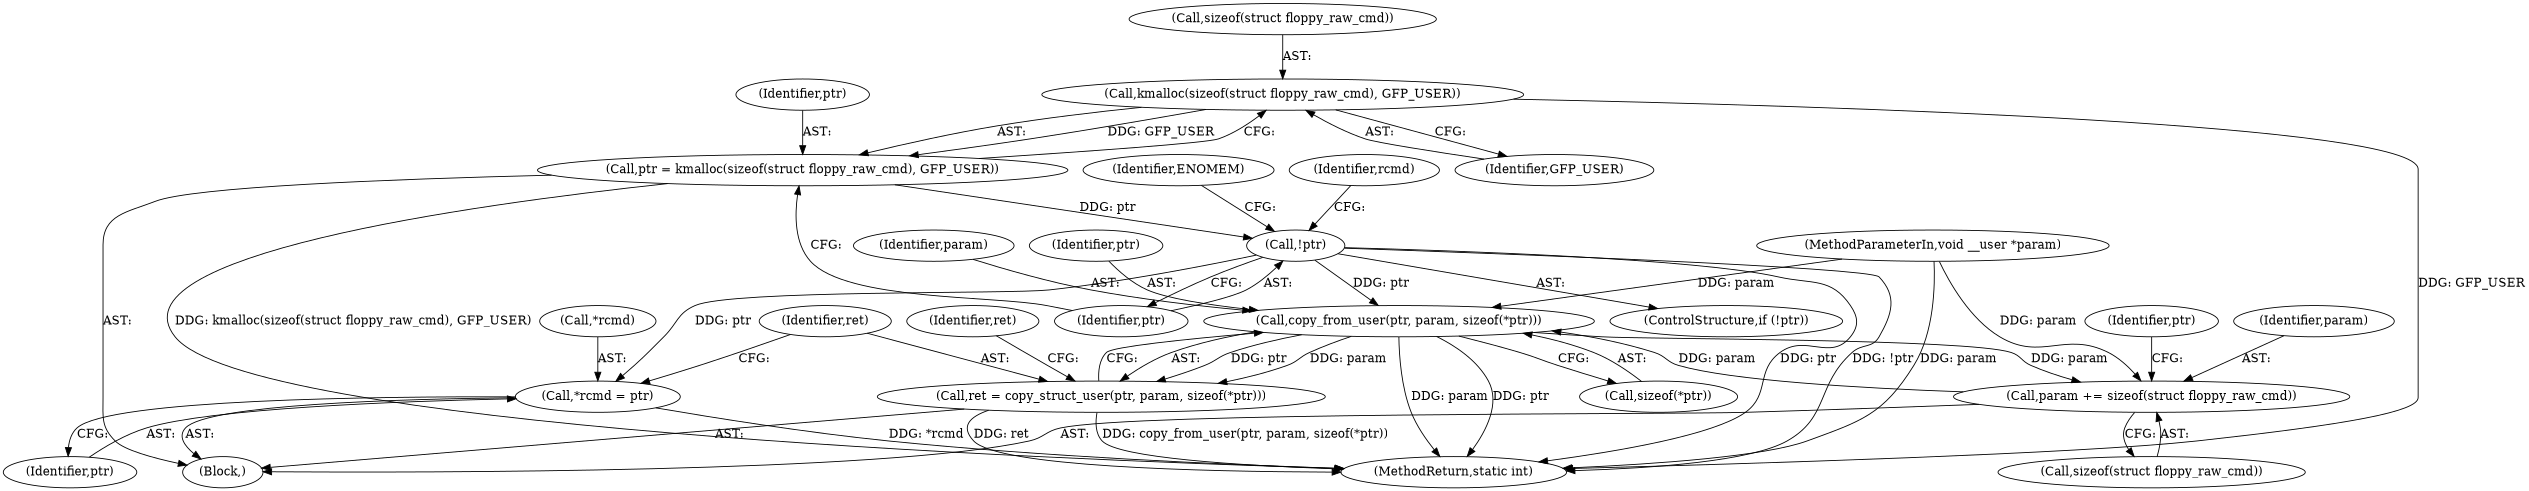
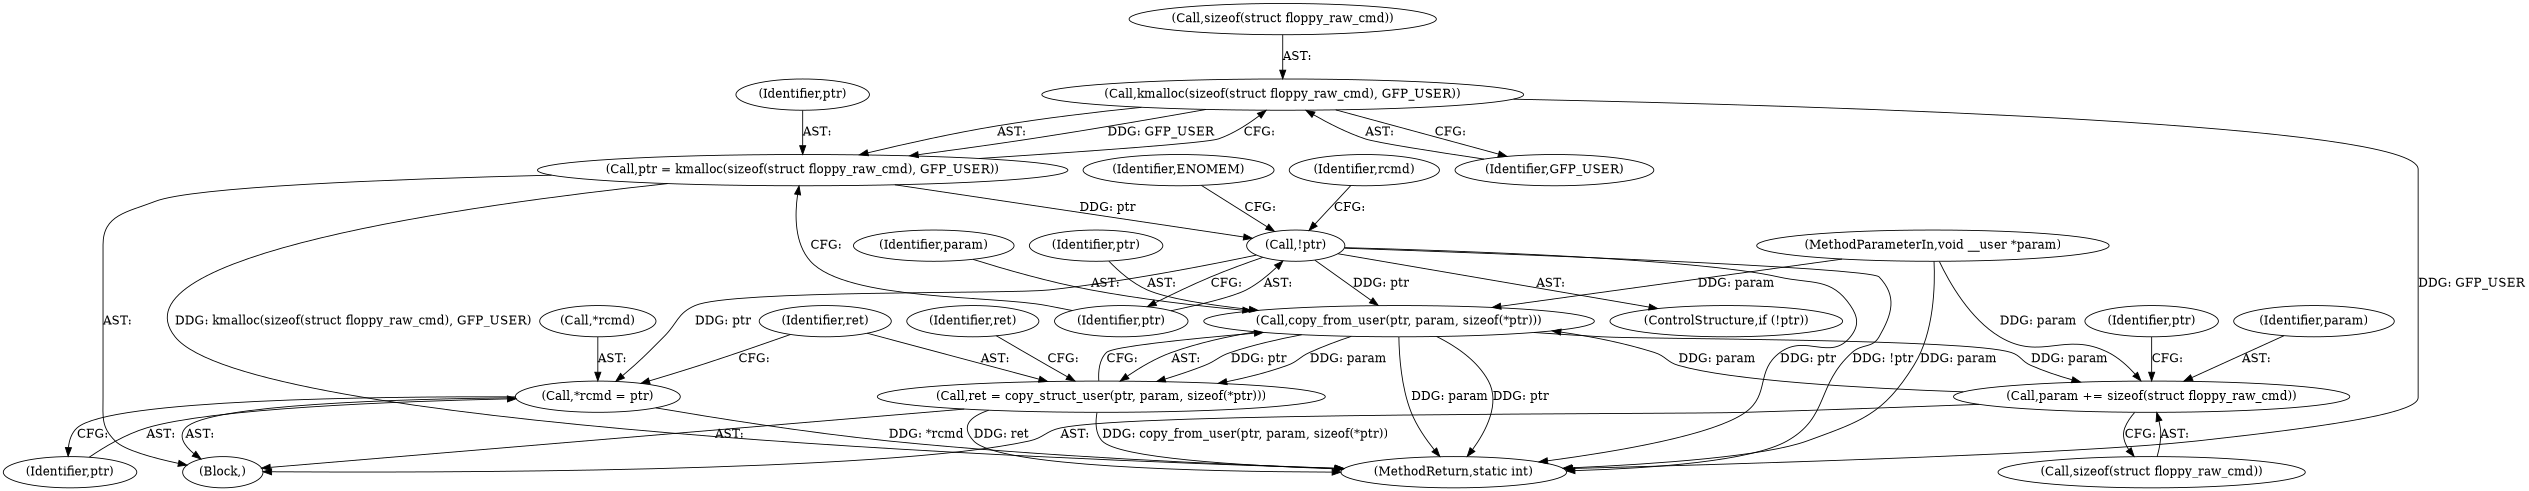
node "(Call,sizeof(*ptr))": removed
